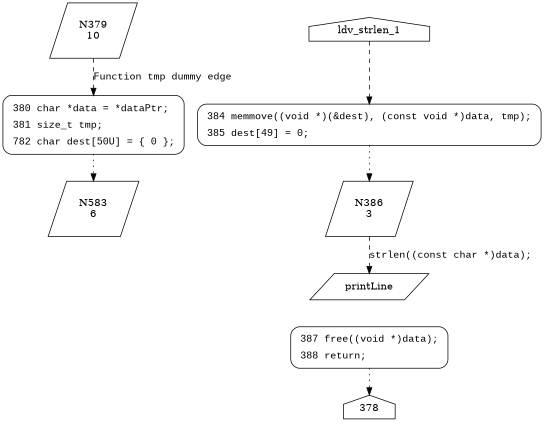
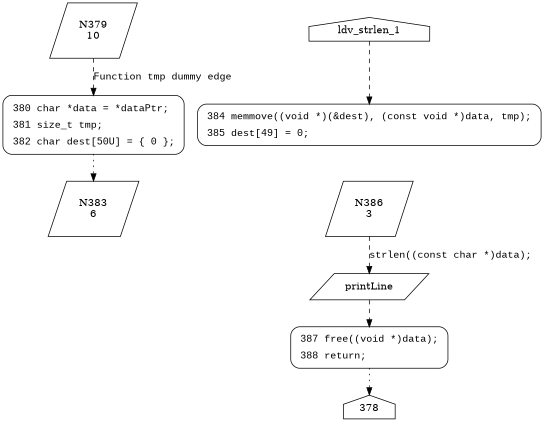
node "380": text "782" -> "382"
edge "384" -> "N386 3": removed
node "N583 6": label "N583 6" -> "N383 6"
edge "printLine" -> "387": added
